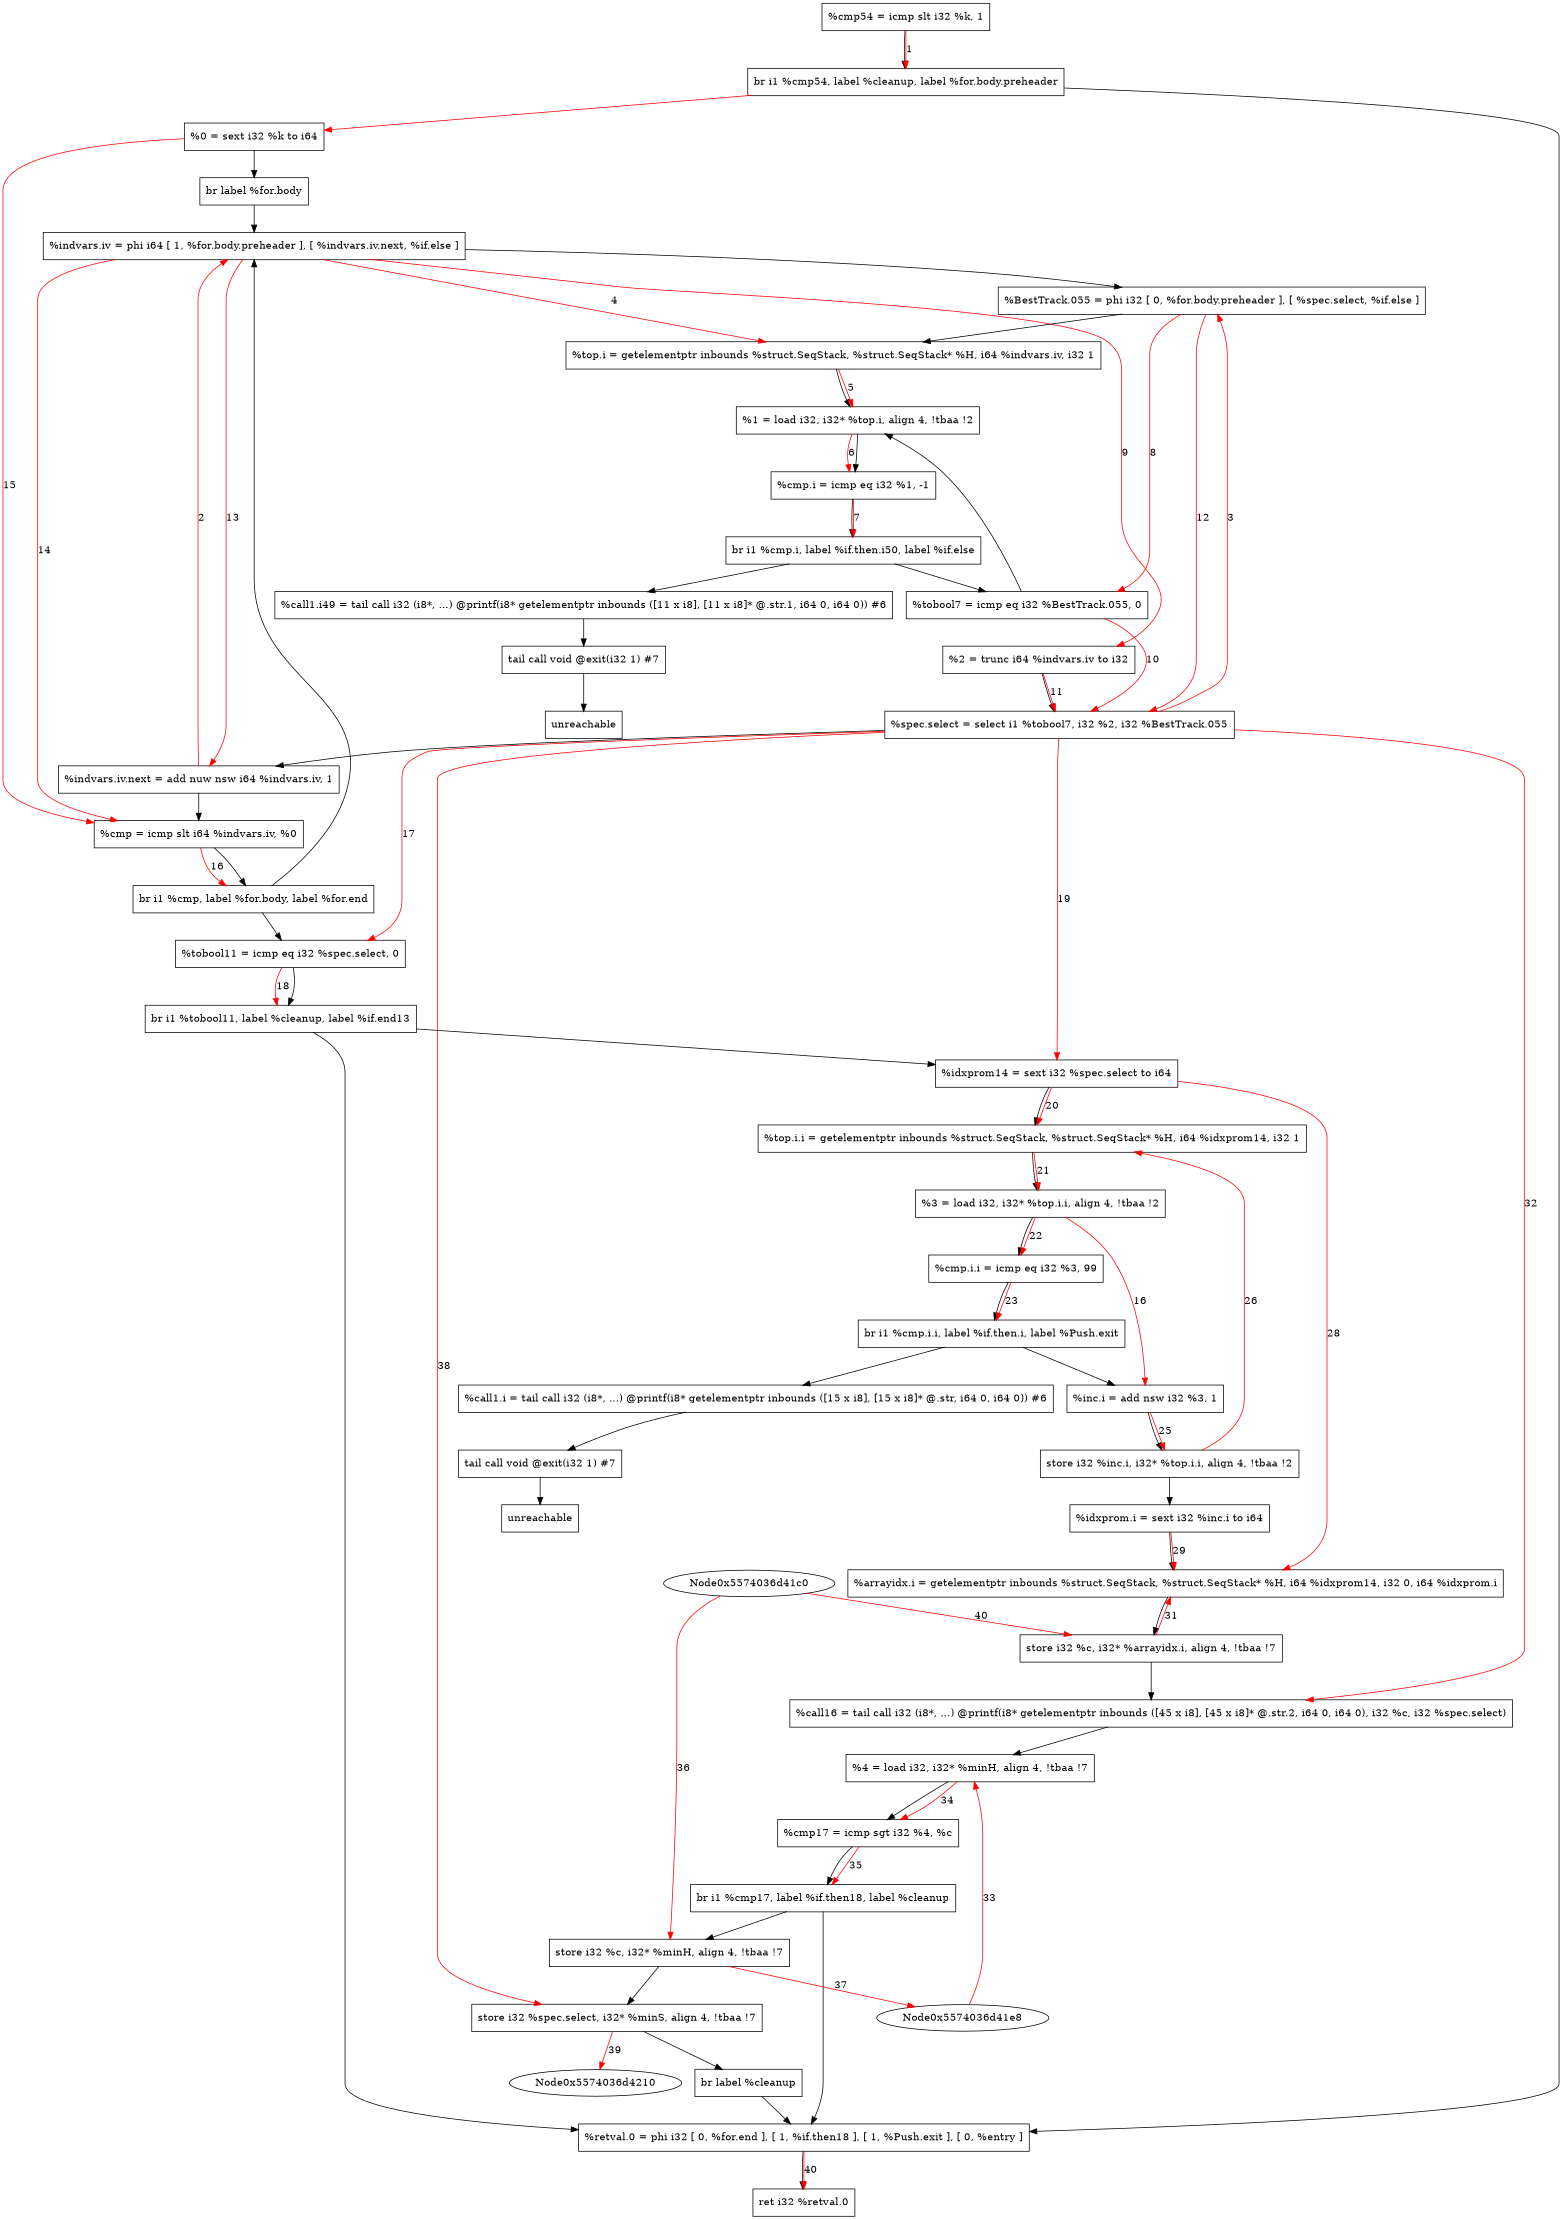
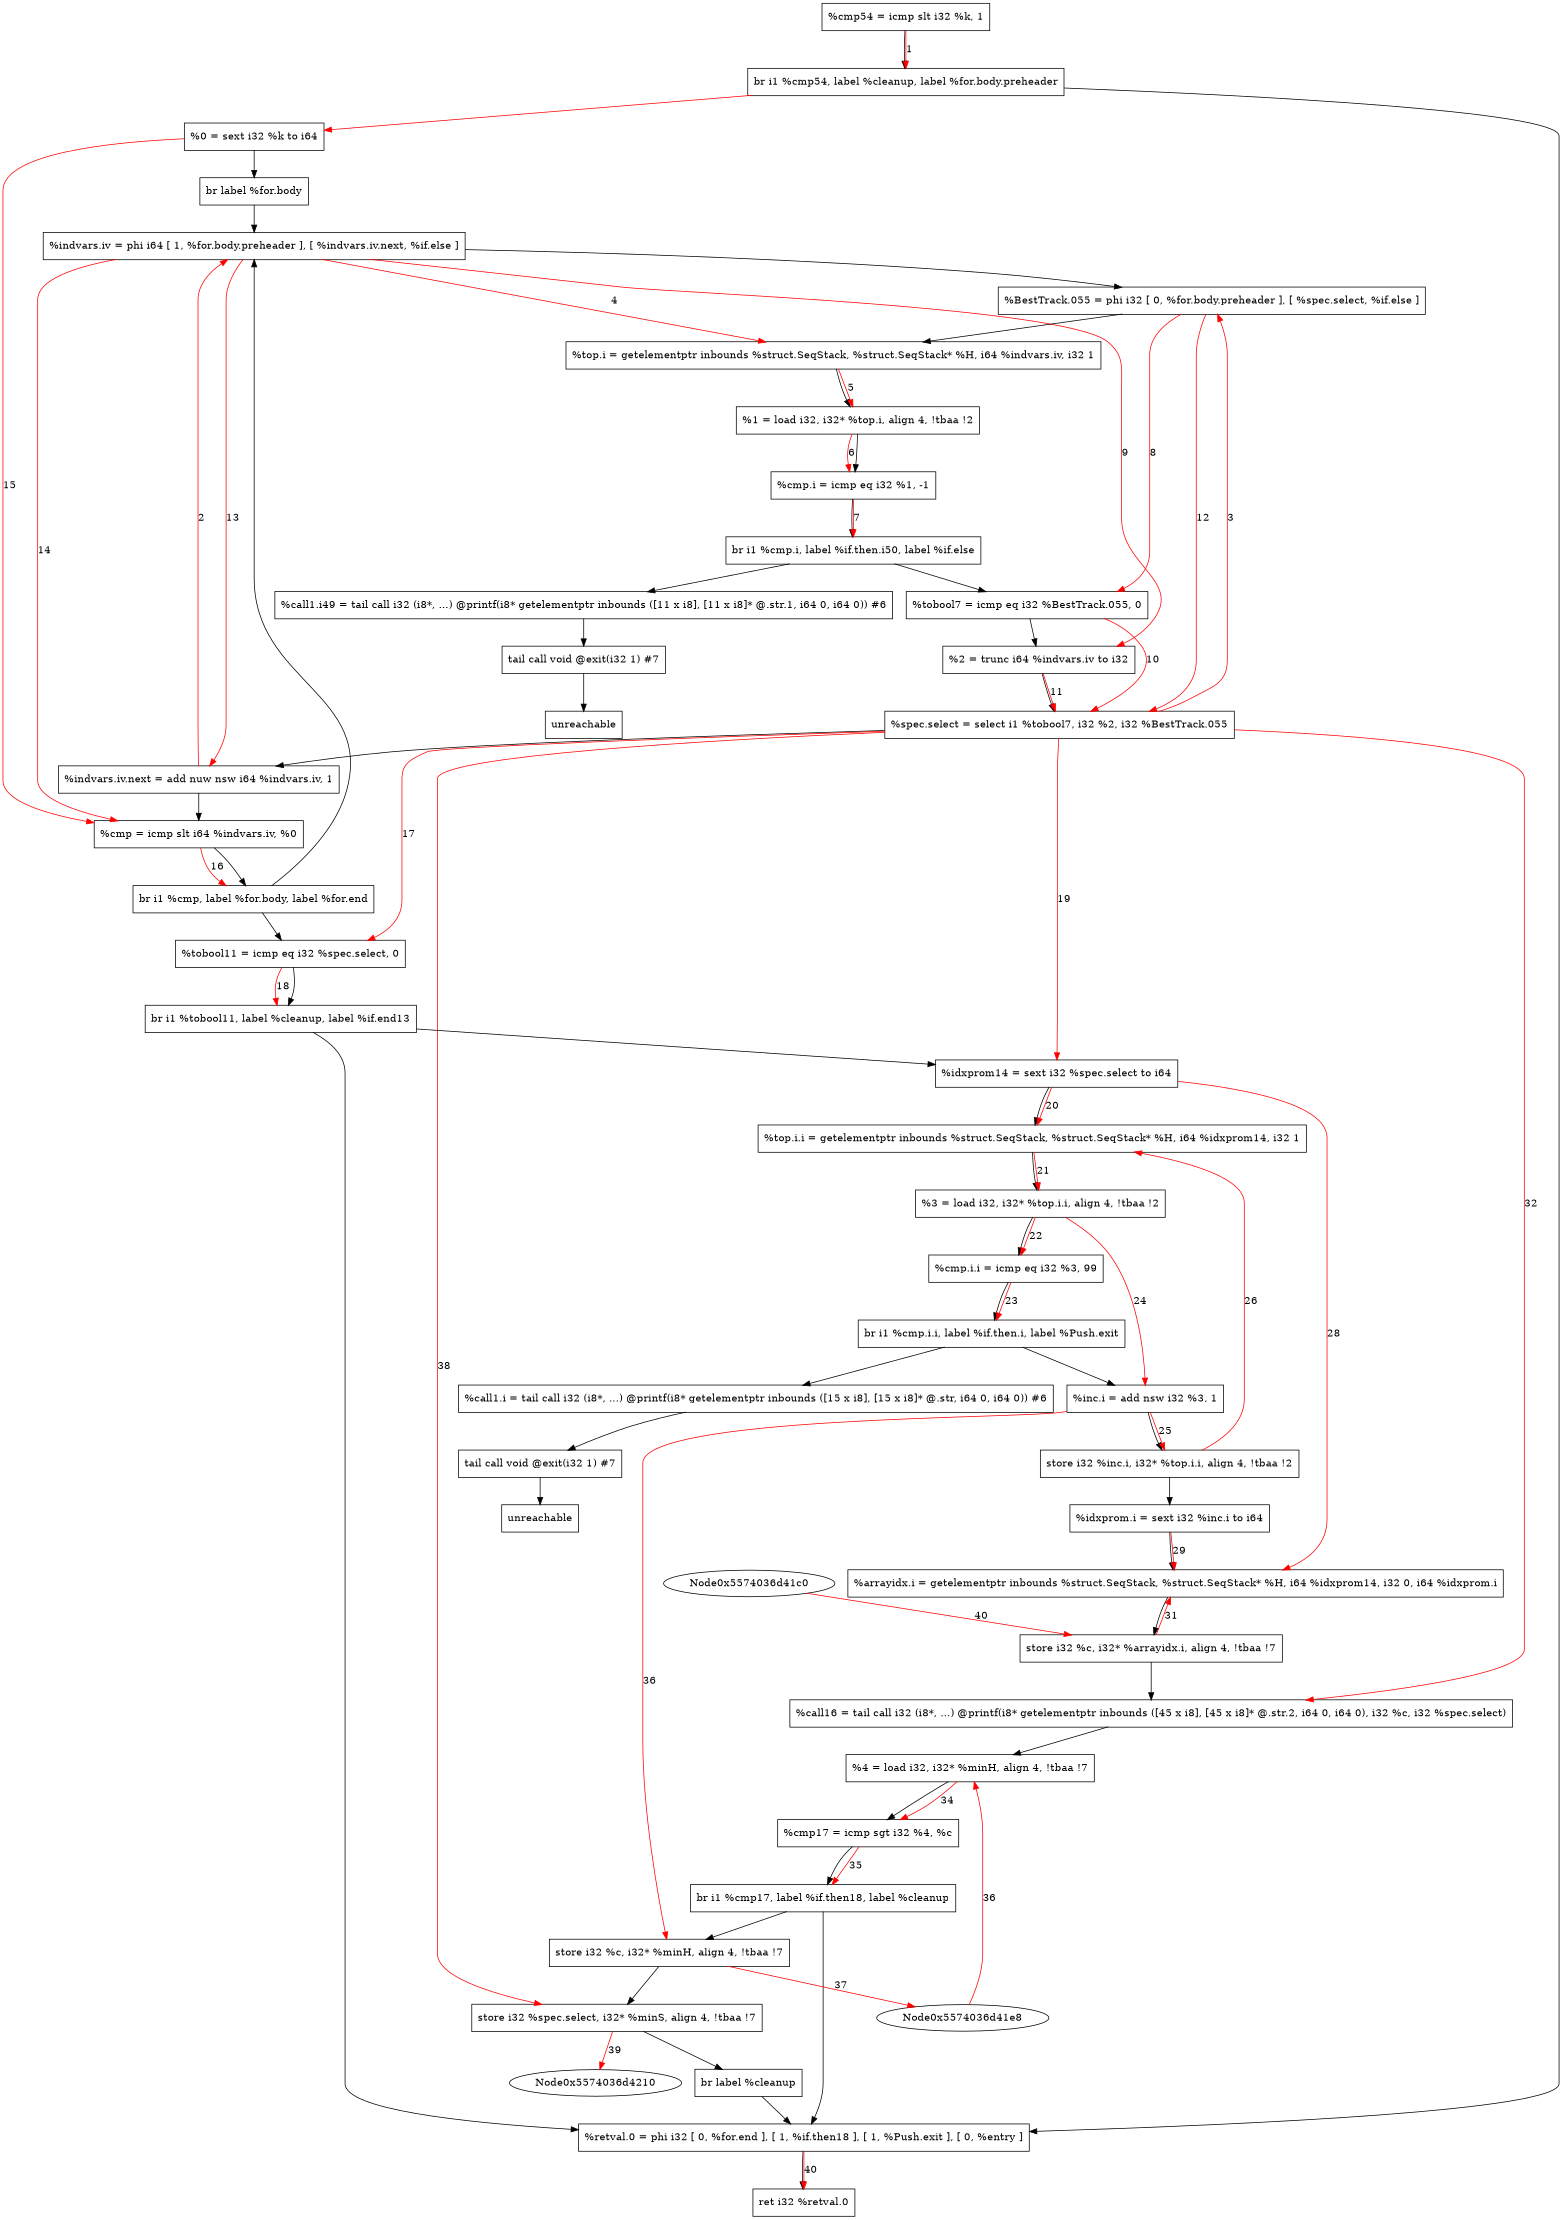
edge "%tobool7 = icmp eq i32 %BestTrack.055, 0" -> "%1 = load i32, i32* %top.i, align 4, !tbaa !2": now "%tobool7 = icmp eq i32 %BestTrack.055, 0" -> "%2 = trunc i64 %indvars.iv to i32"
edge "%3 = load i32, i32* %top.i.i, align 4, !tbaa !2" -> "%inc.i = add nsw i32 %3, 1": label "16" -> "24"
edge "Node0x5574036d41c0" -> "store i32 %c, i32* %minH, align 4, !tbaa !7": now "%inc.i = add nsw i32 %3, 1" -> "store i32 %c, i32* %minH, align 4, !tbaa !7"
edge "Node0x5574036d41e8" -> "%4 = load i32, i32* %minH, align 4, !tbaa !7": label "33" -> "36"
